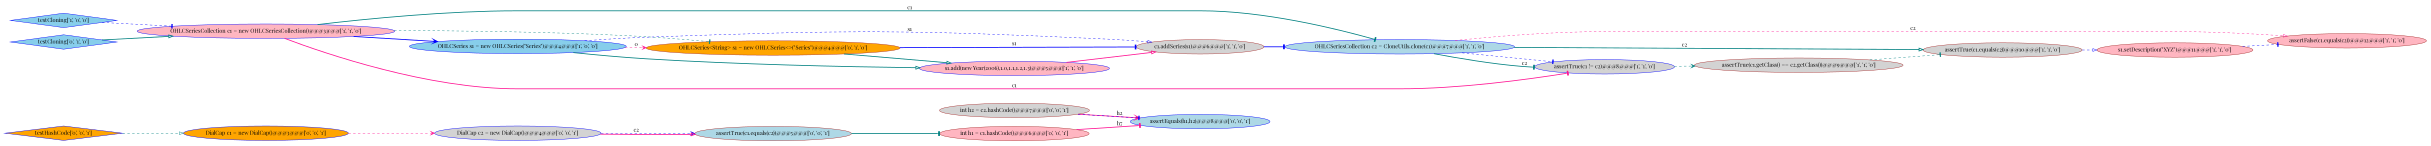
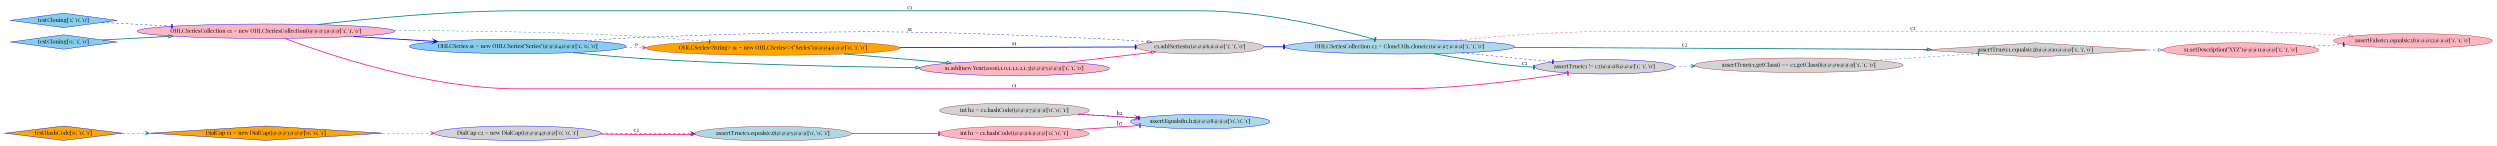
node "assertTrue(c1.equals(c2))@@@10@@@['1', '1', '0']": shape ellipse -> diamond
edge "testHashCode['0', '0', '1']" -> "DialCap c1 = new DialCap()@@@3@@@['0', '0', '1']": arrowhead onormal -> vee
node "DialCap c1 = new DialCap()@@@3@@@['0', '0', '1']": shape ellipse -> diamond
edge "assertTrue(c1.equals(c2))@@@5@@@['0', '0', '1']" -> "int h1 = c1.hashCode()@@@6@@@['0', '0', '1']": color teal -> deeppink
